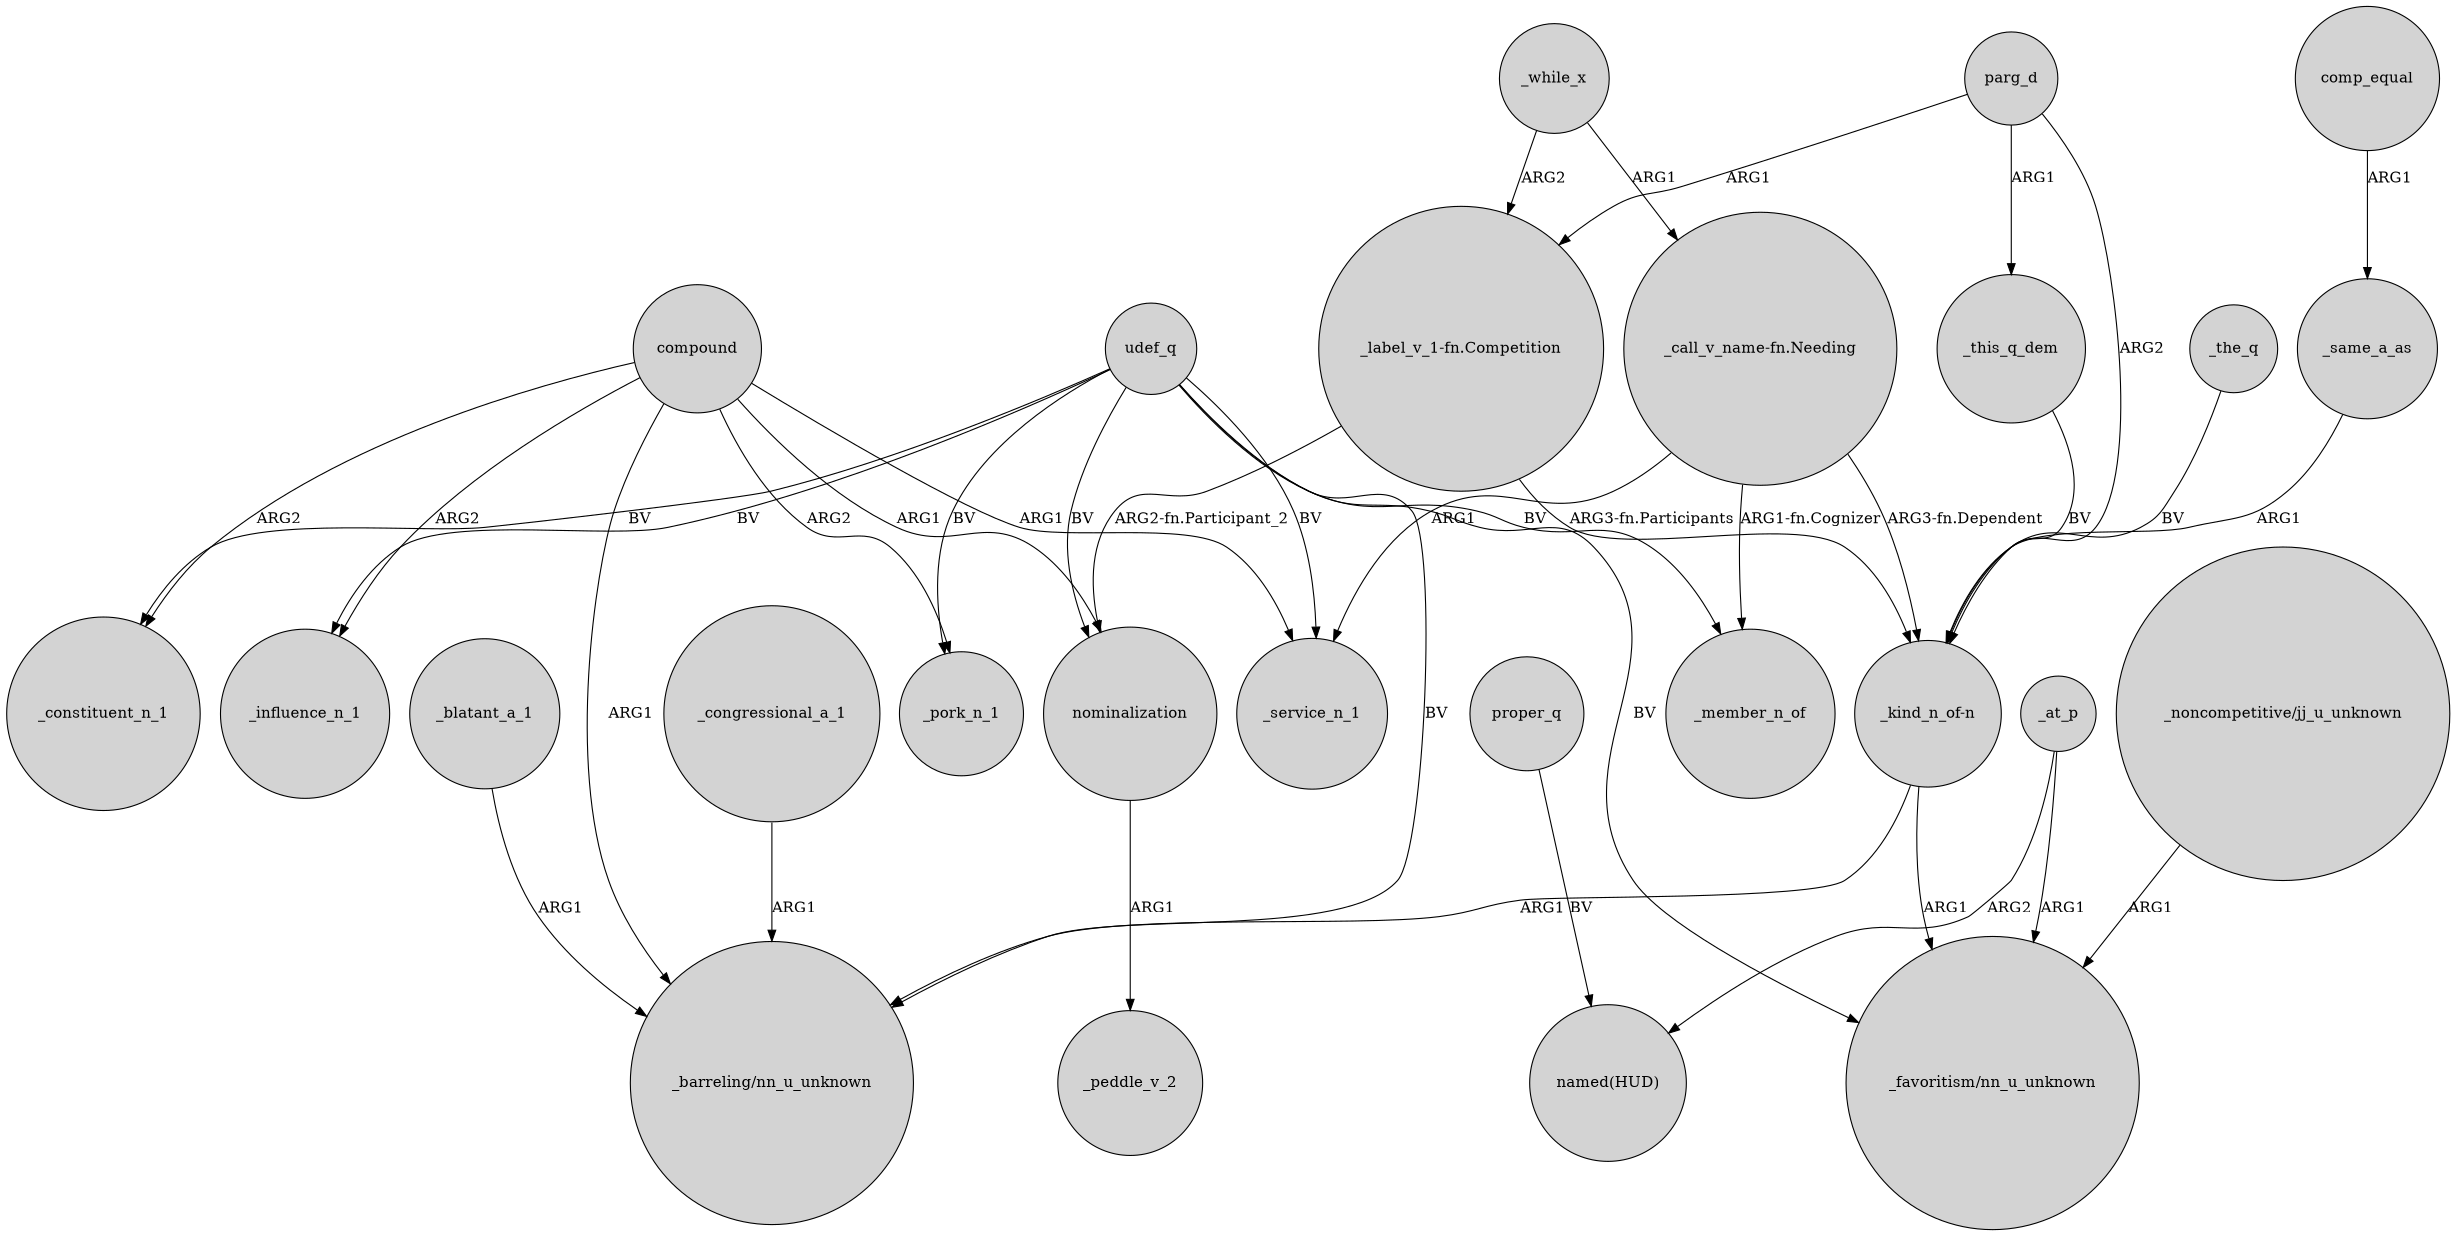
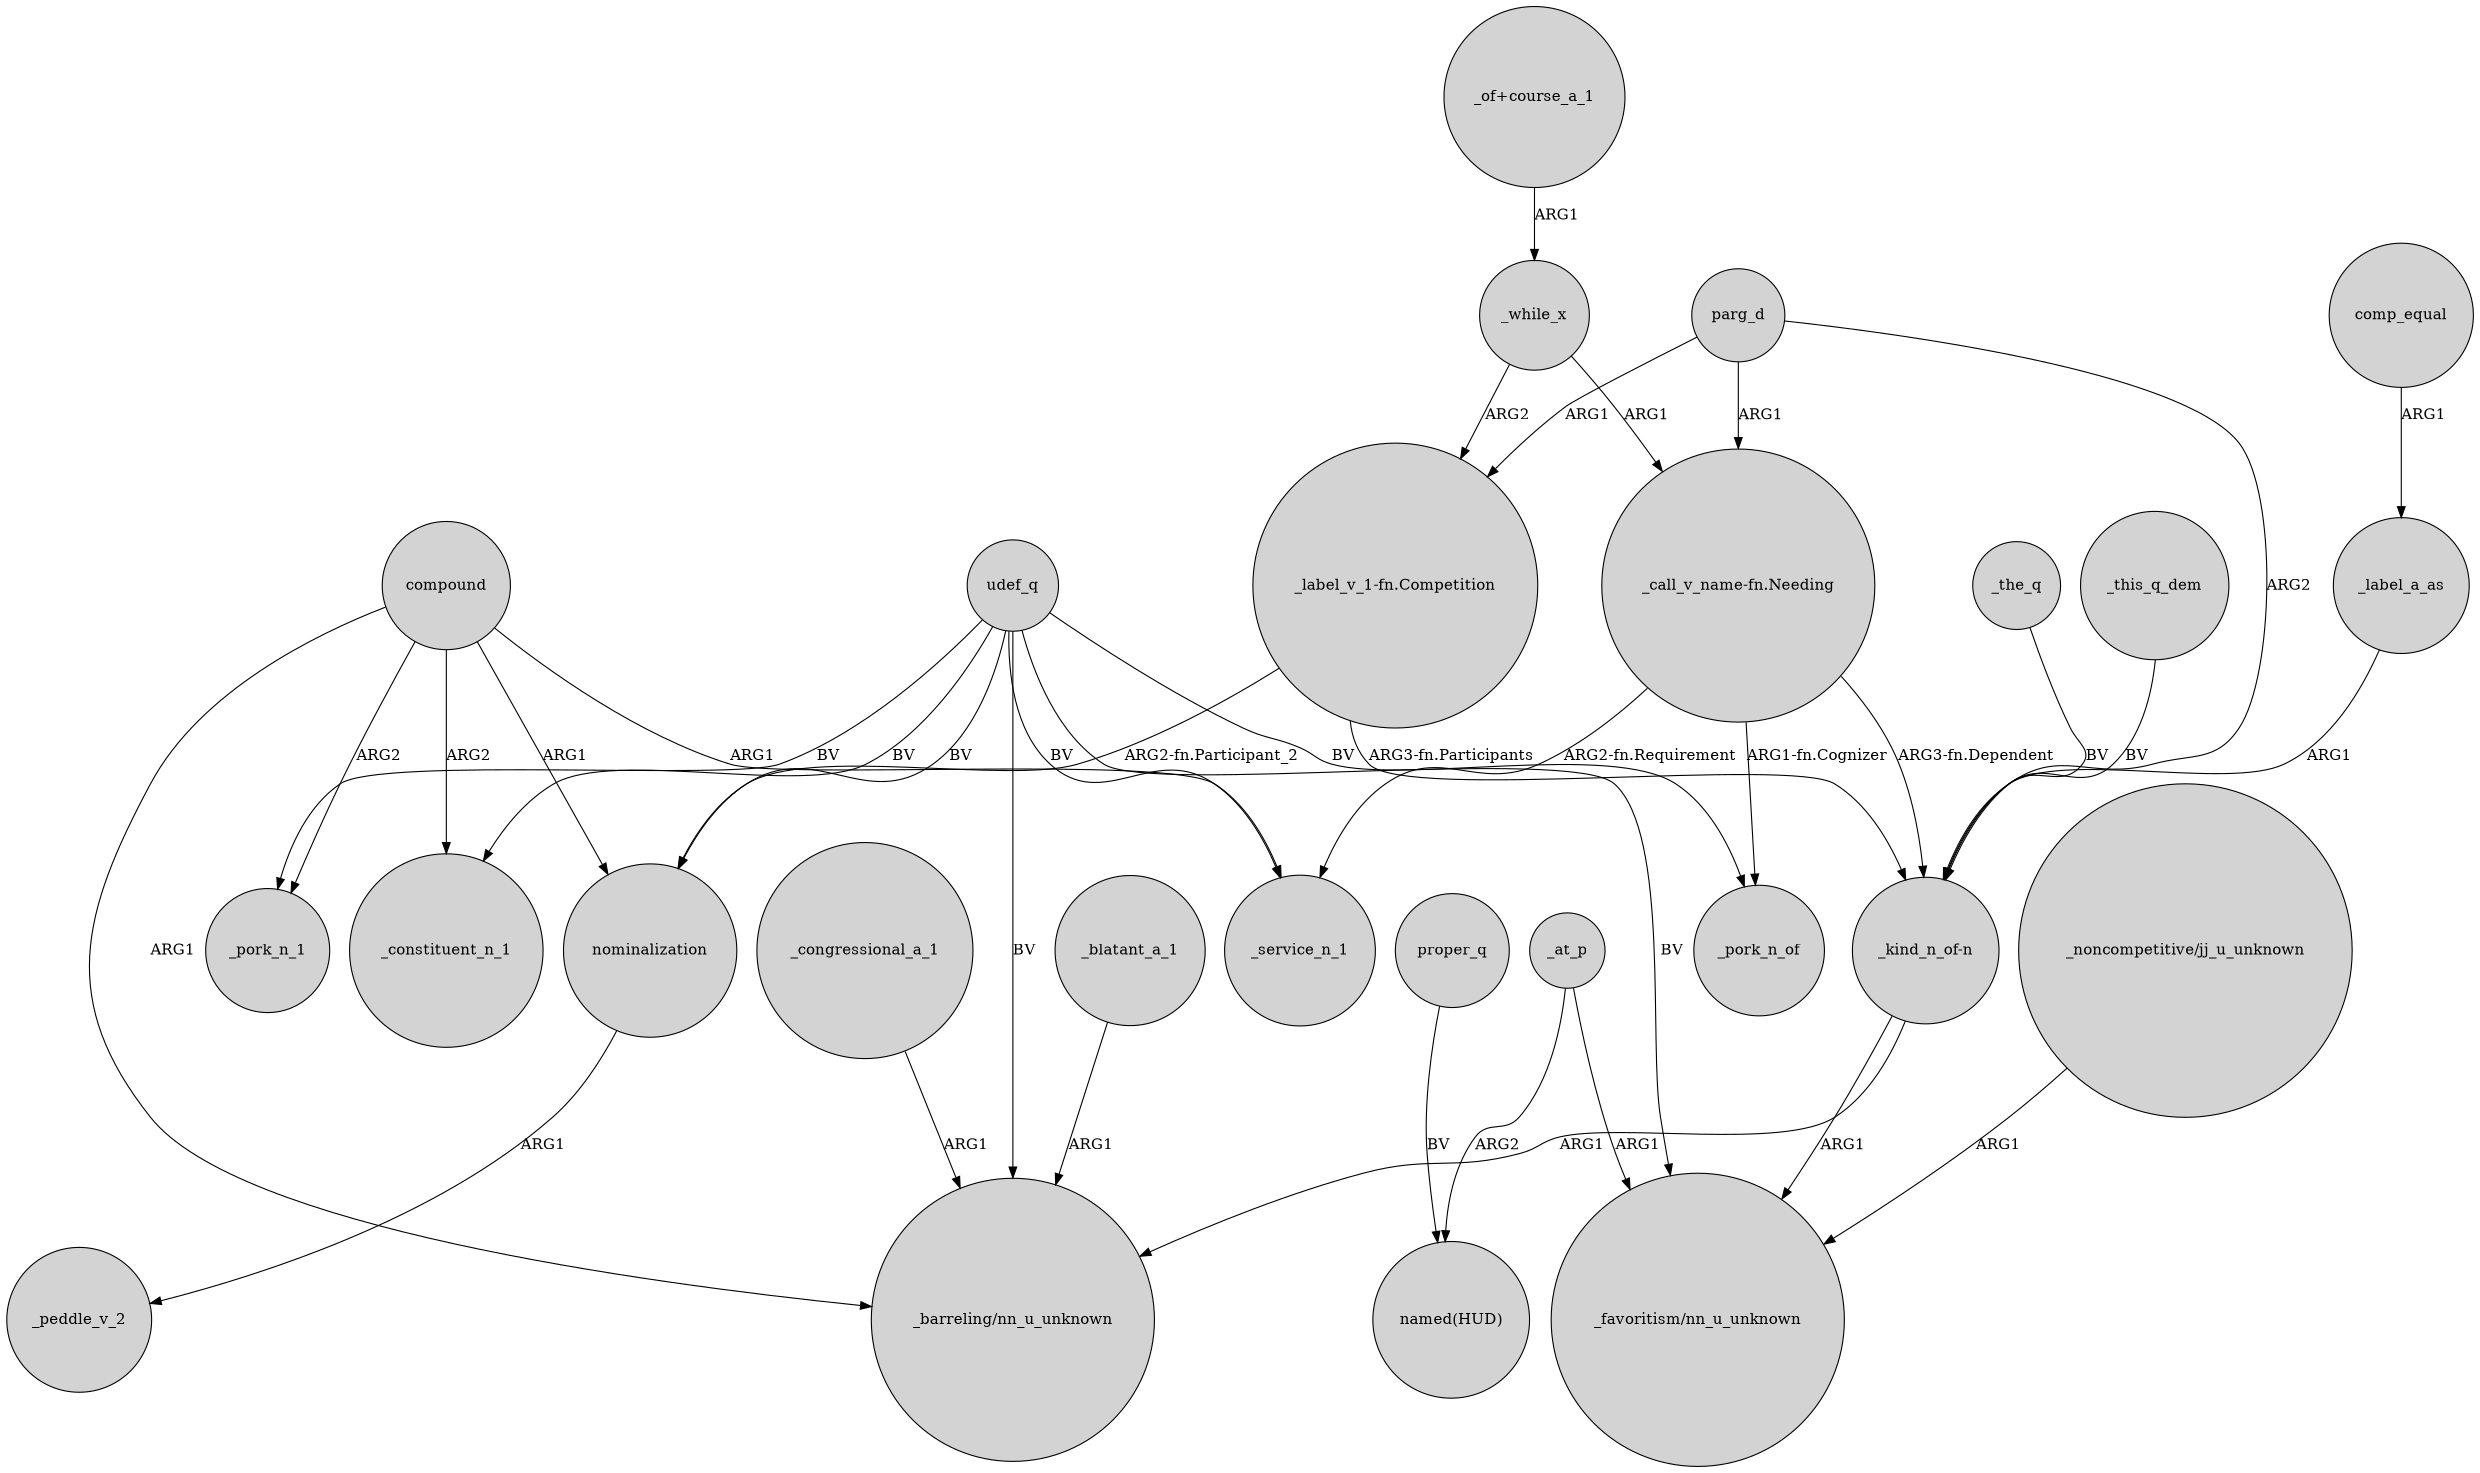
node "_of+course_a_1": added
edge "parg_d" -> "_this_q_dem": now "parg_d" -> "_call_v_name-fn.Needing"
node "_same_a_as": label "_same_a_as" -> "_label_a_as"
edge "_call_v_name-fn.Needing" -> "_service_n_1": label "ARG1" -> "ARG2-fn.Requirement"
node "_influence_n_1": removed
node "_member_n_of": label "_member_n_of" -> "_pork_n_of"
